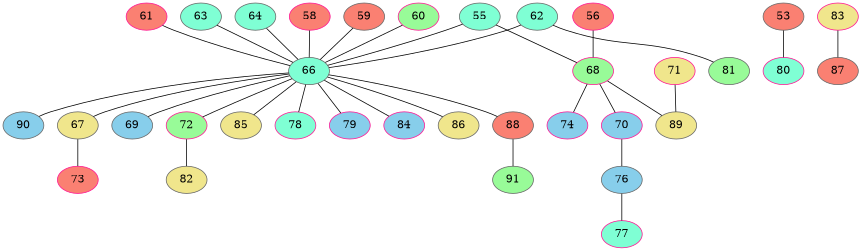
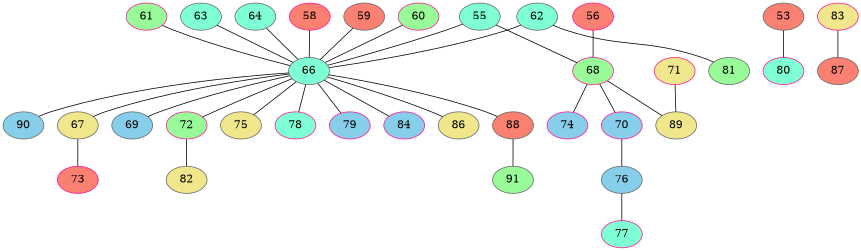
node "61": fillcolor salmon -> palegreen
node "85": label "85" -> "75"
